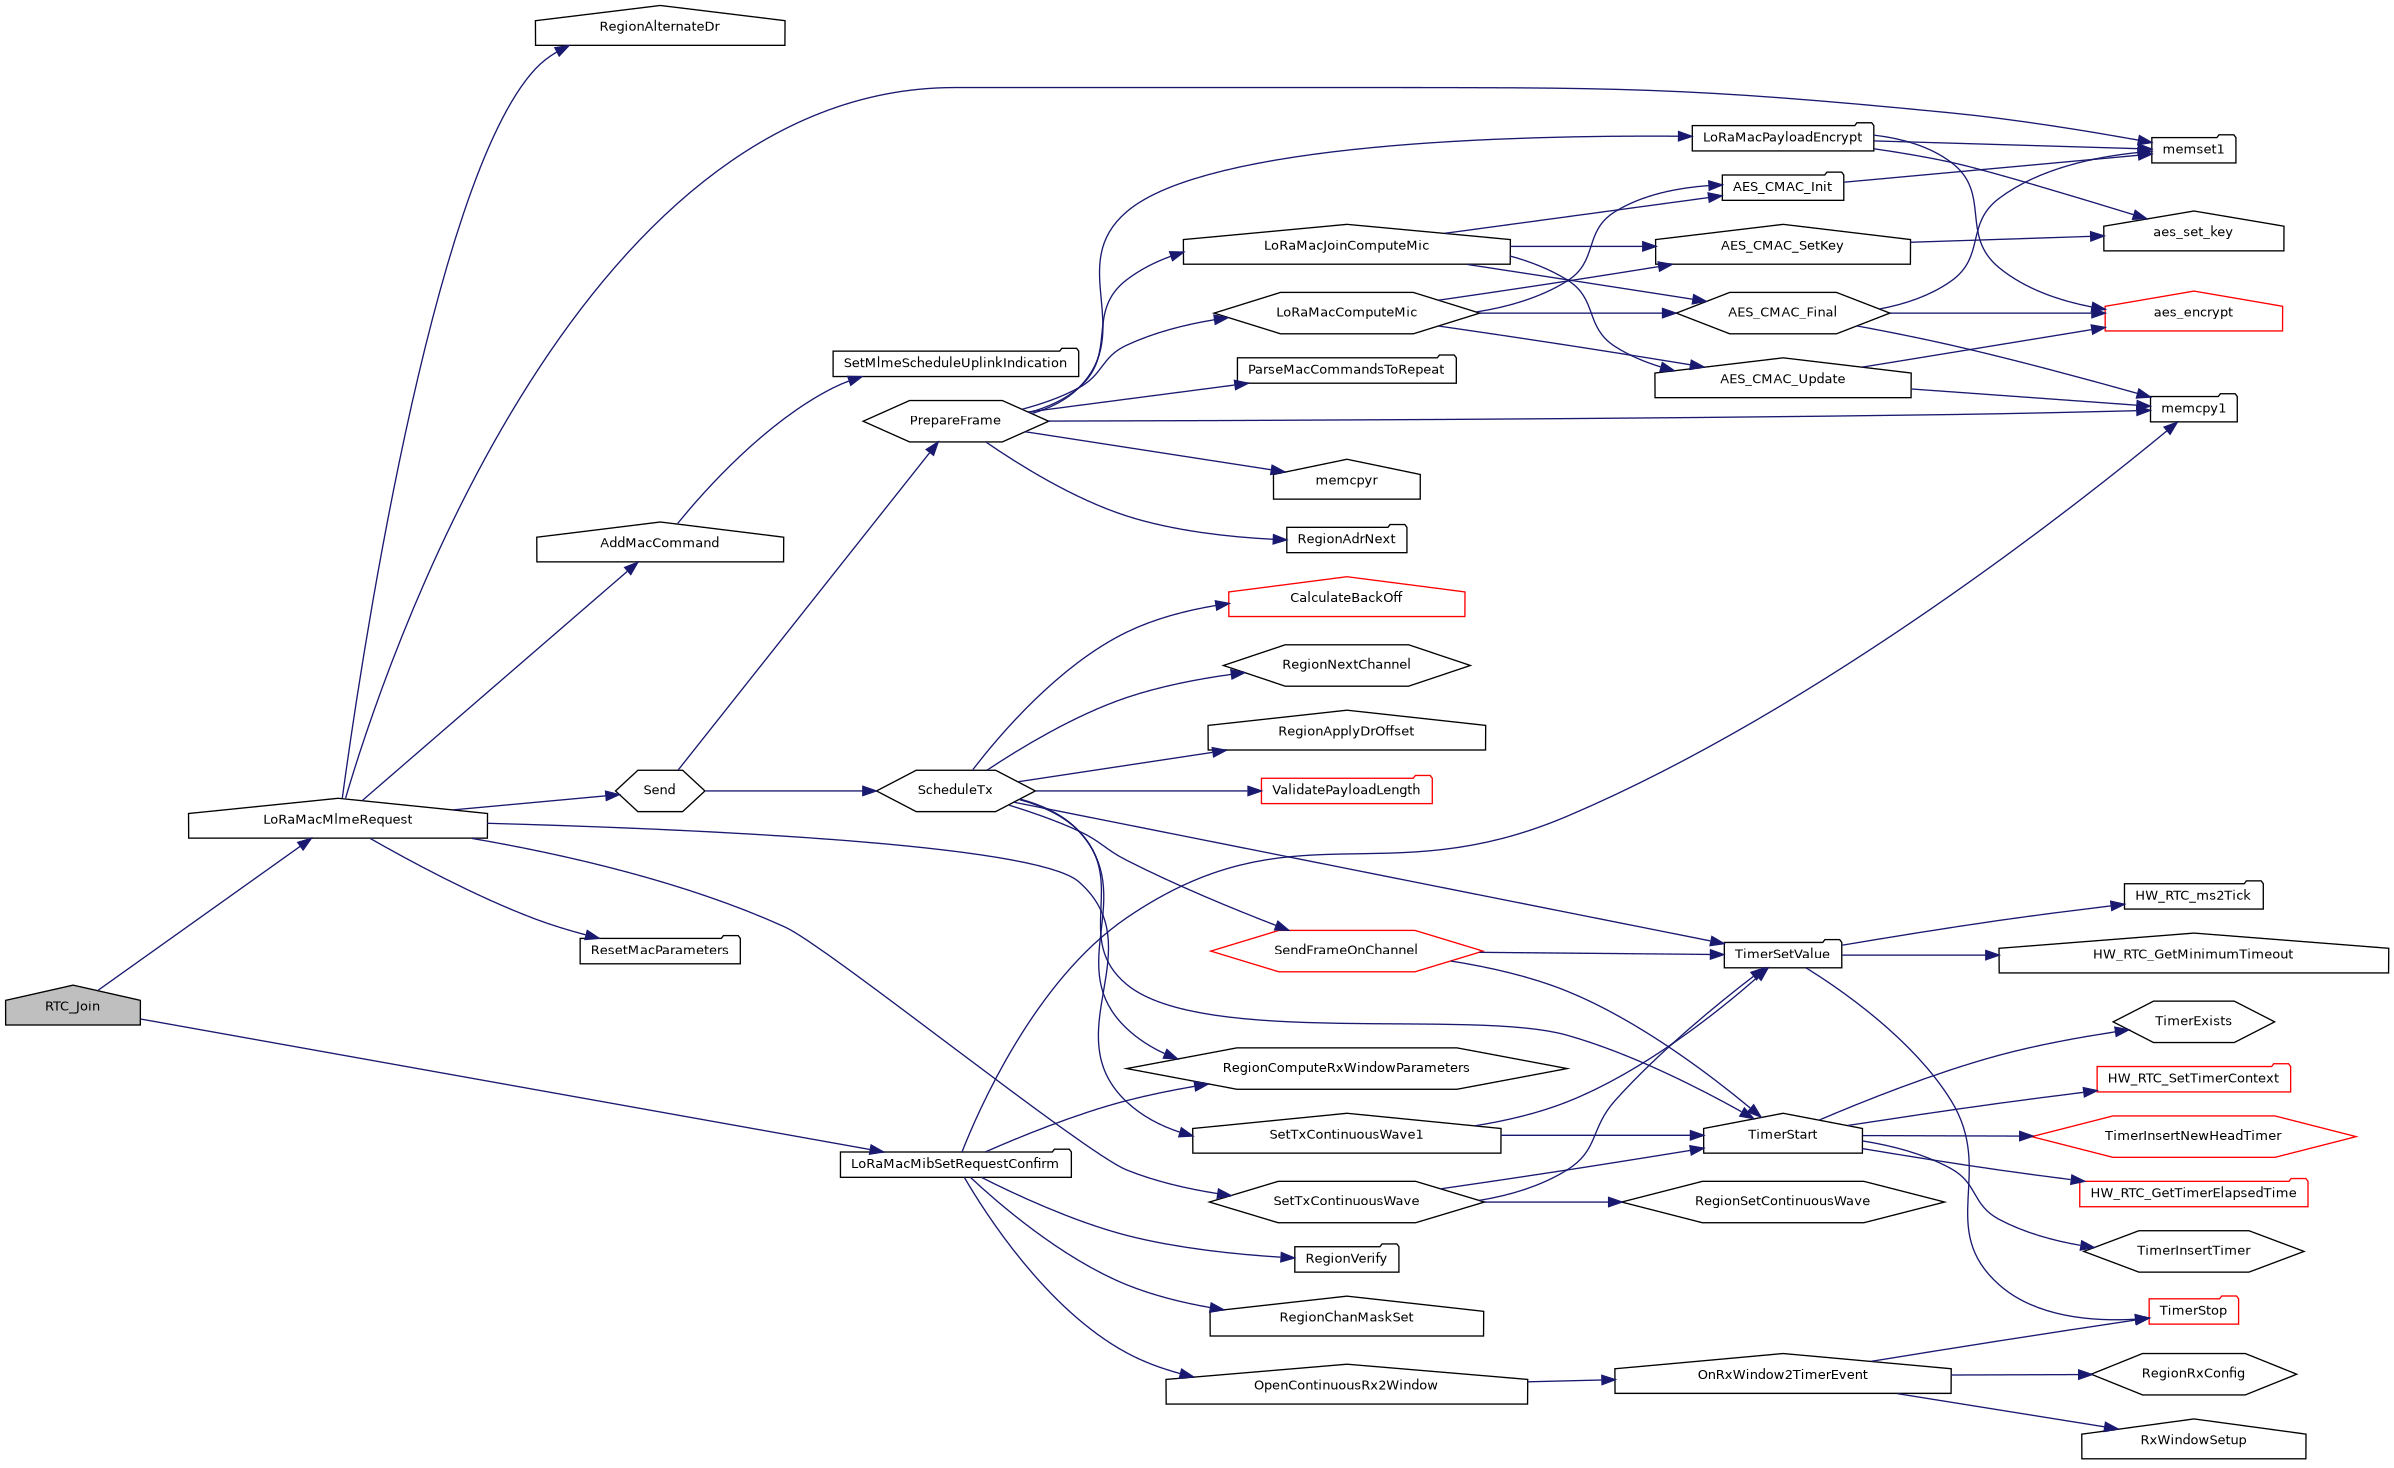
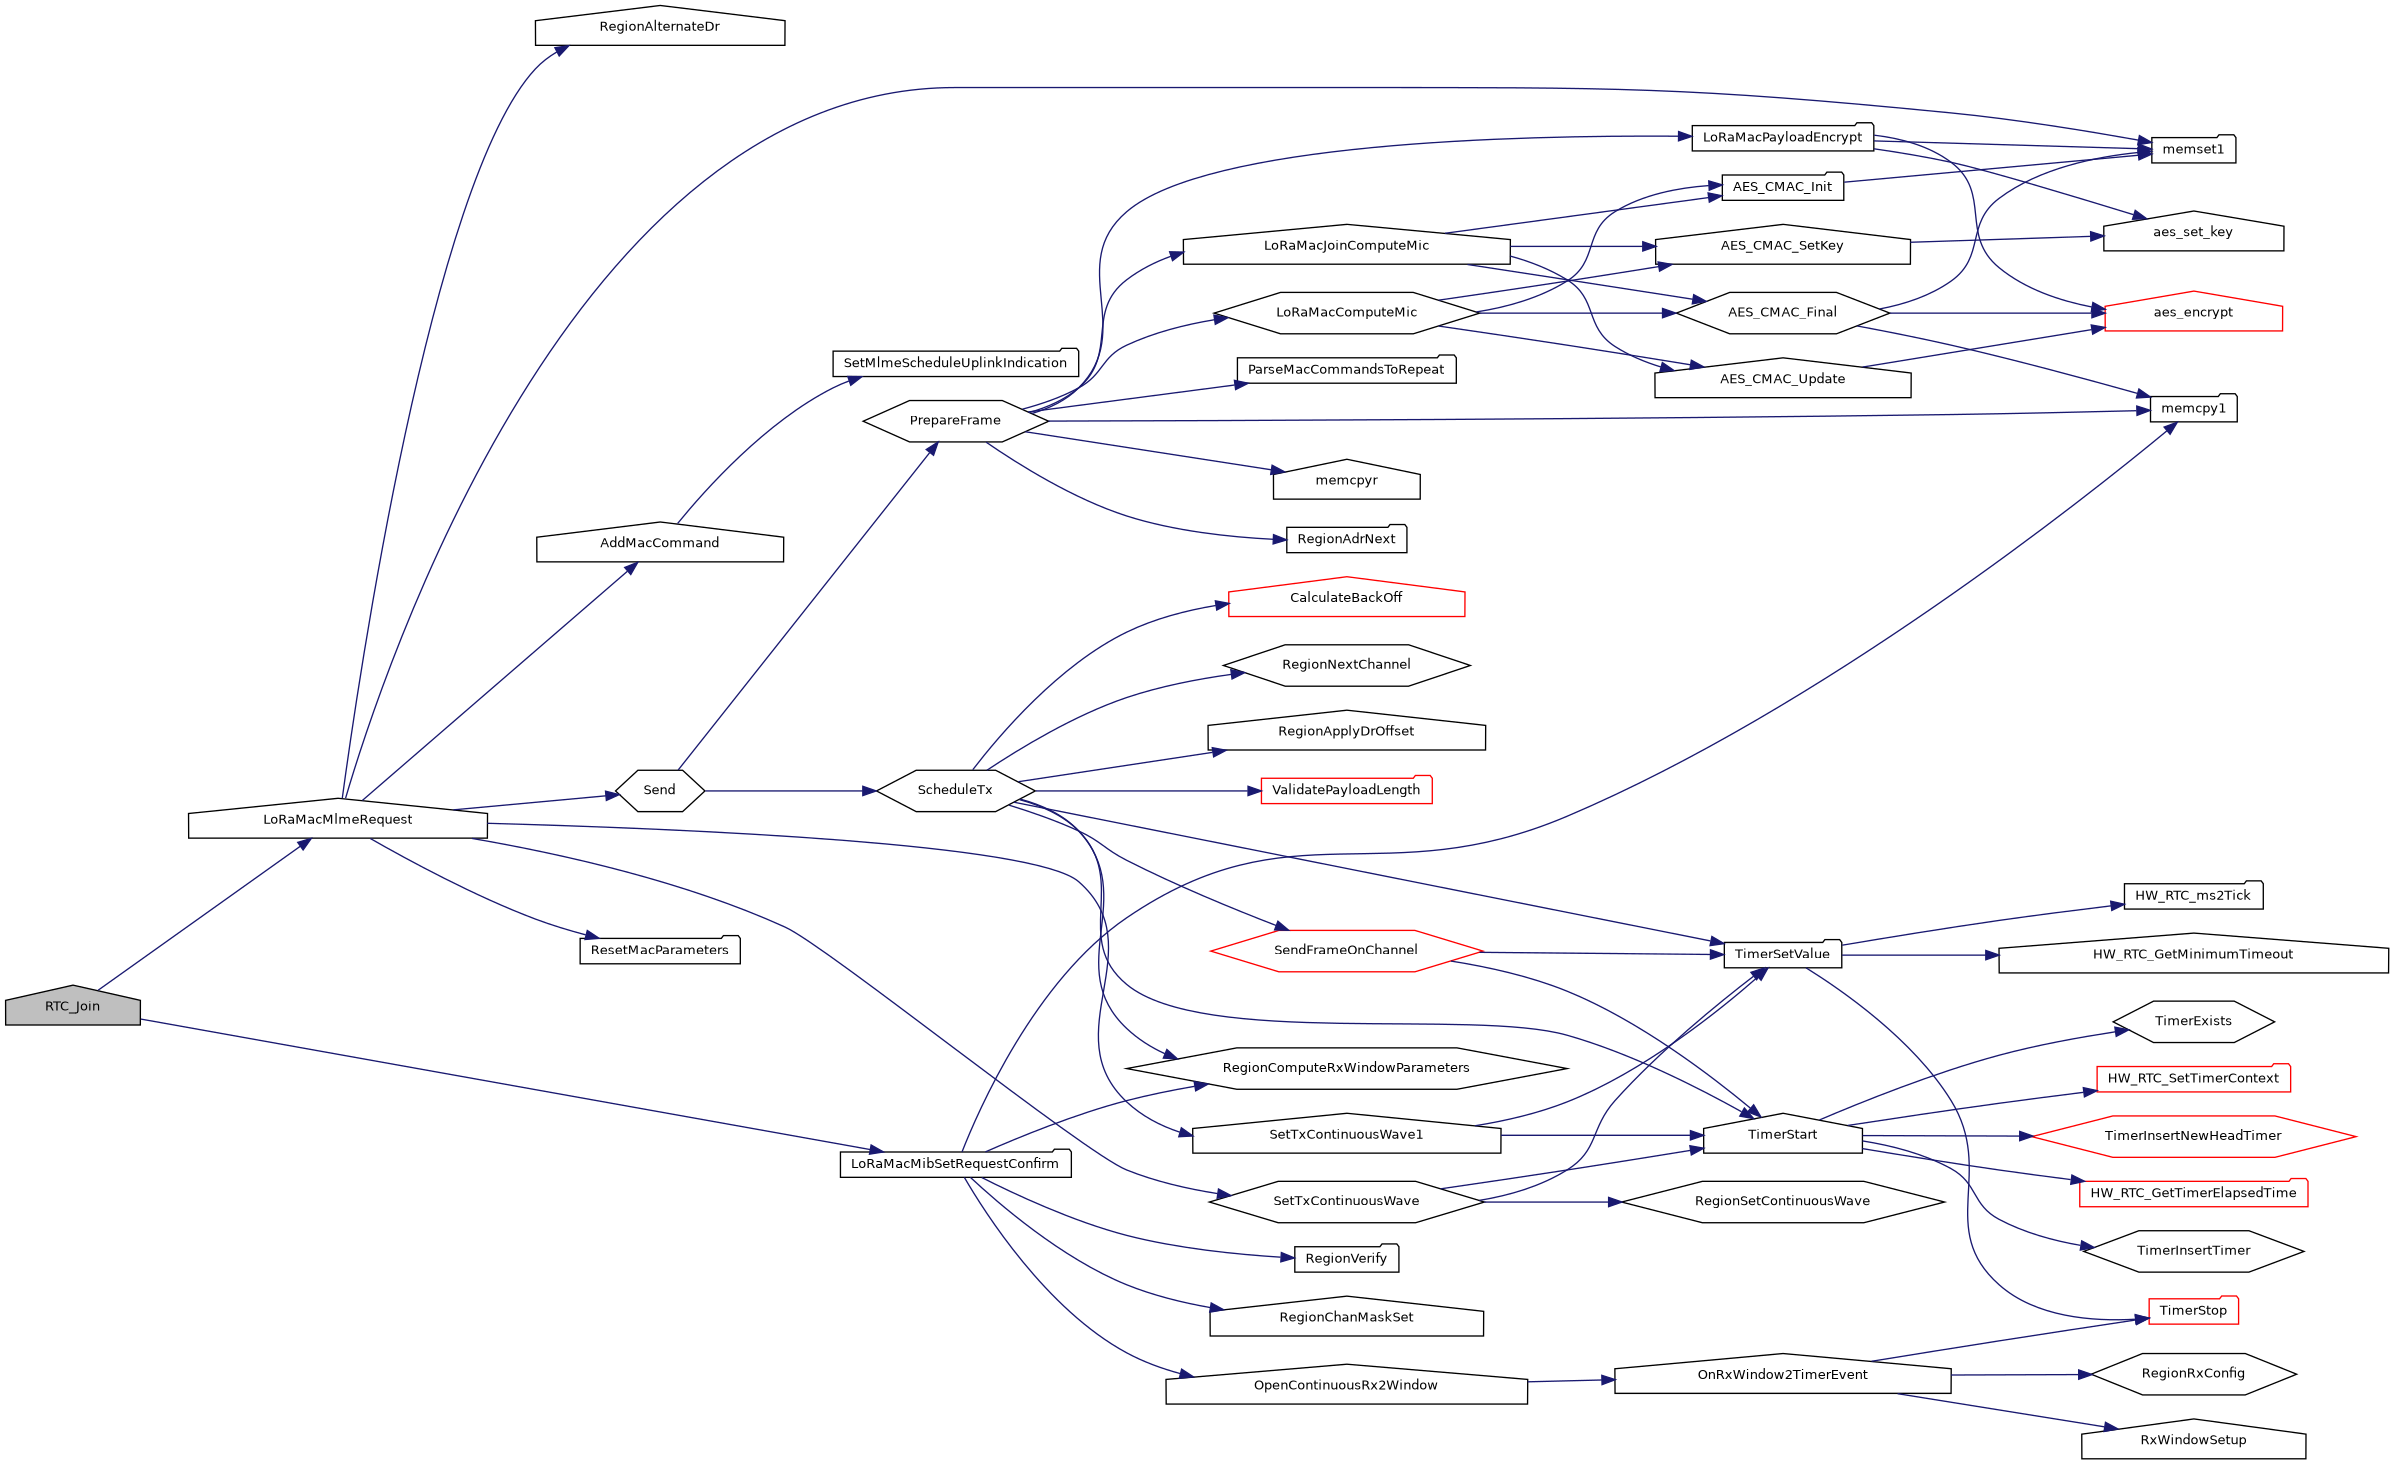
edge "AES_CMAC_Update" -> "memcpy1": removed
